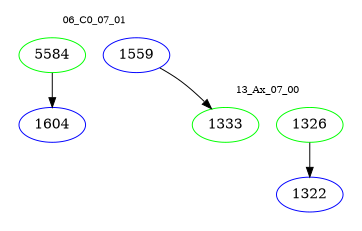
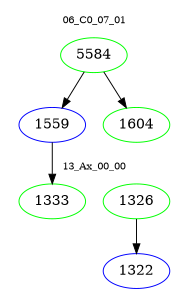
edge "5584" -> "1559": added
cluster "13_Ax_07_00": label "13_Ax_07_00" -> "13_Ax_00_00"
node "1604": color blue -> green
